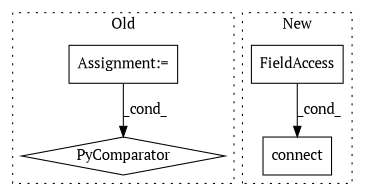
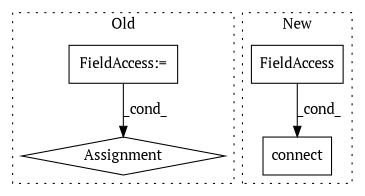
node "Assignment:=": label "Assignment:=" -> "FieldAccess:="
node "PyComparator": label "PyComparator" -> "Assignment"
